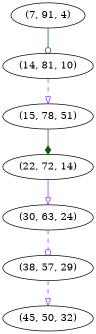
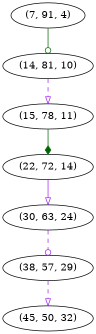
node "(15, 78, 51)": label "(15, 78, 51)" -> "(15, 78, 11)"
